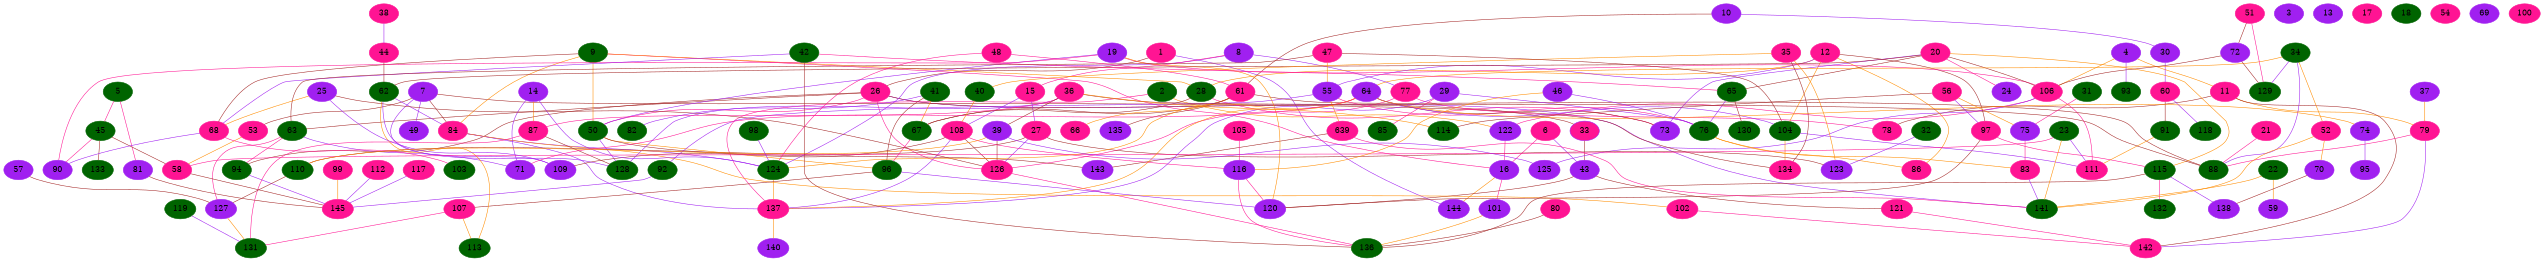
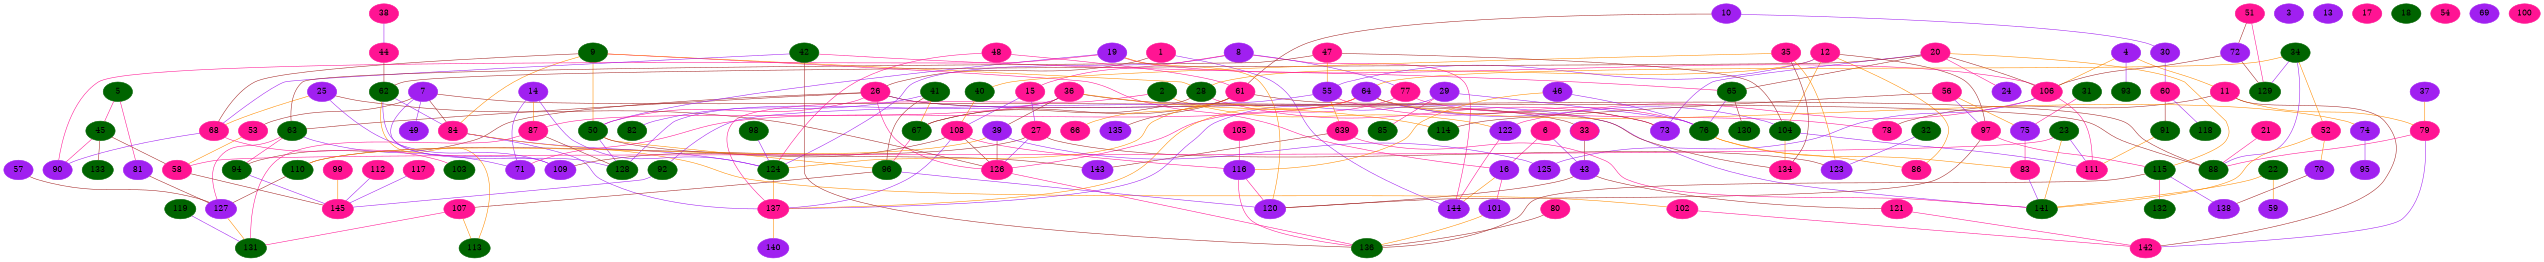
edge "8" -- "144": added
edge "122" -- "16": now "122" -- "144"
edge "81" -- "145": now "81" -- "127"
